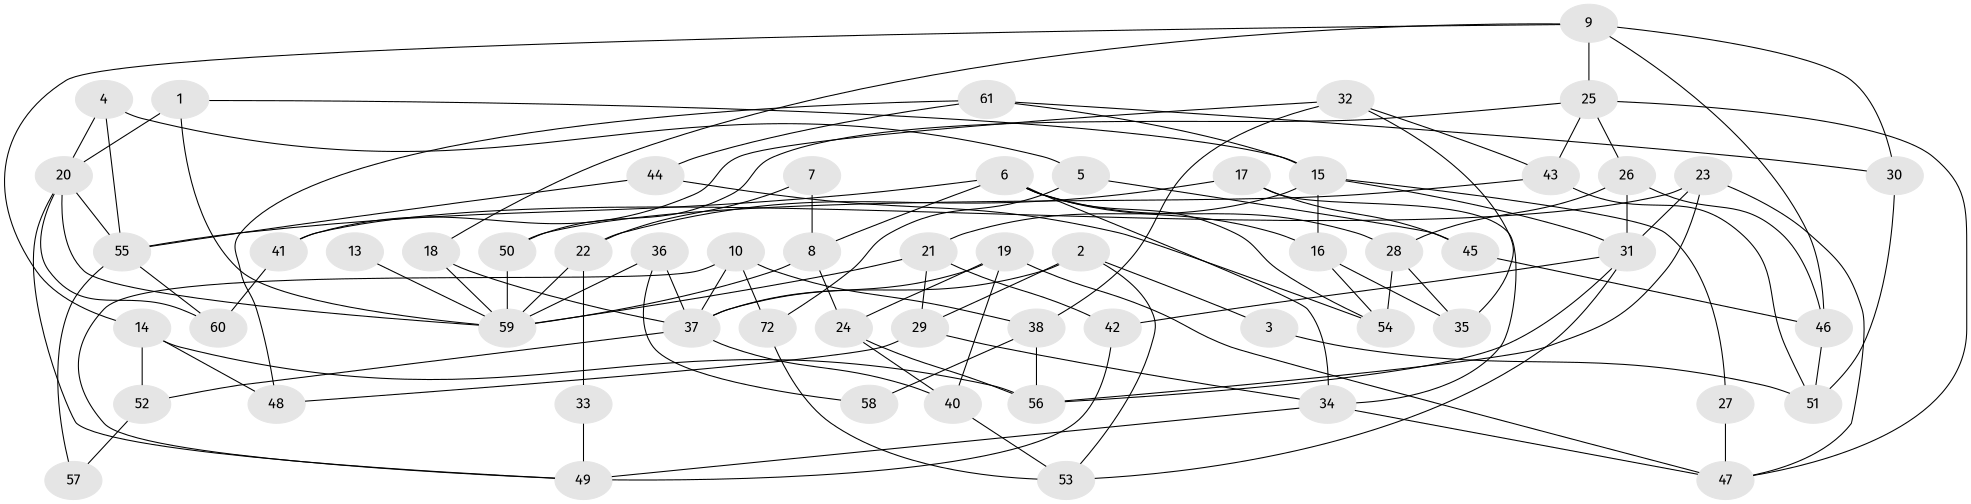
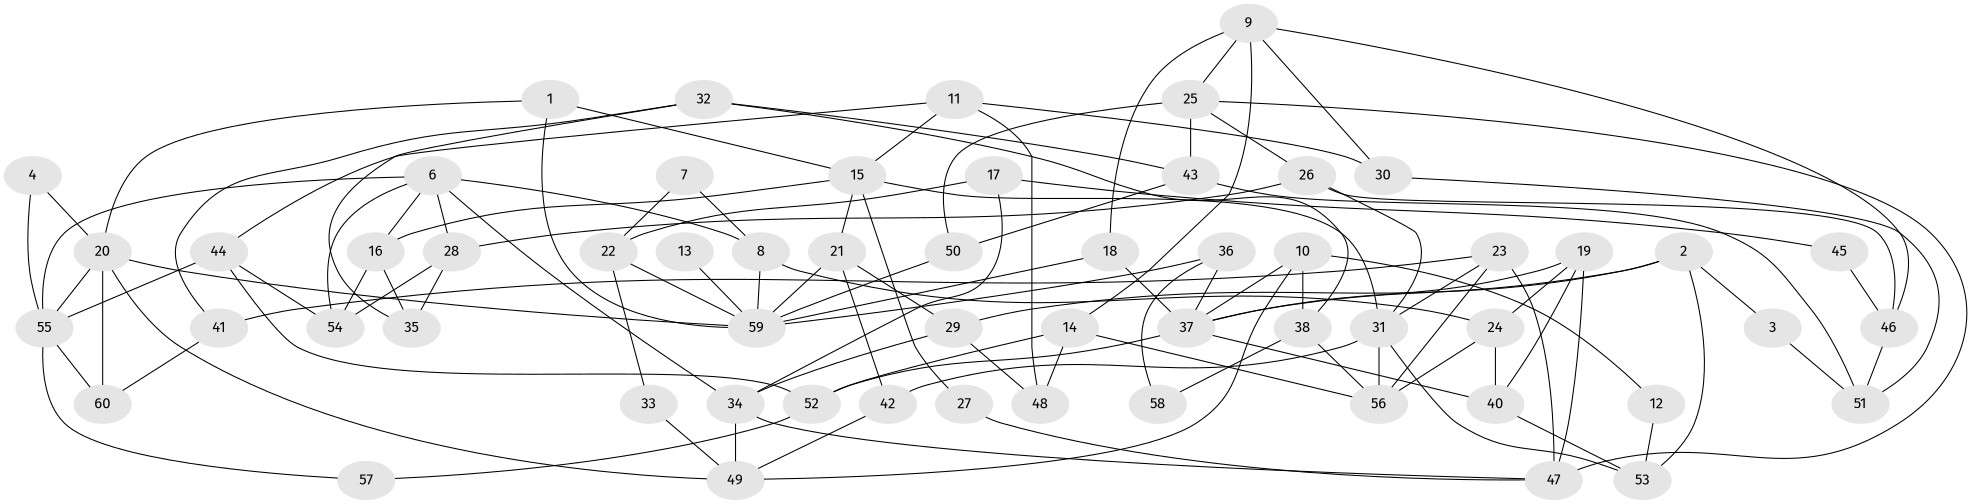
node "61": label "61" -> "11"
node "5": removed
node "72": label "72" -> "12"
edge "44" -- "52": added
